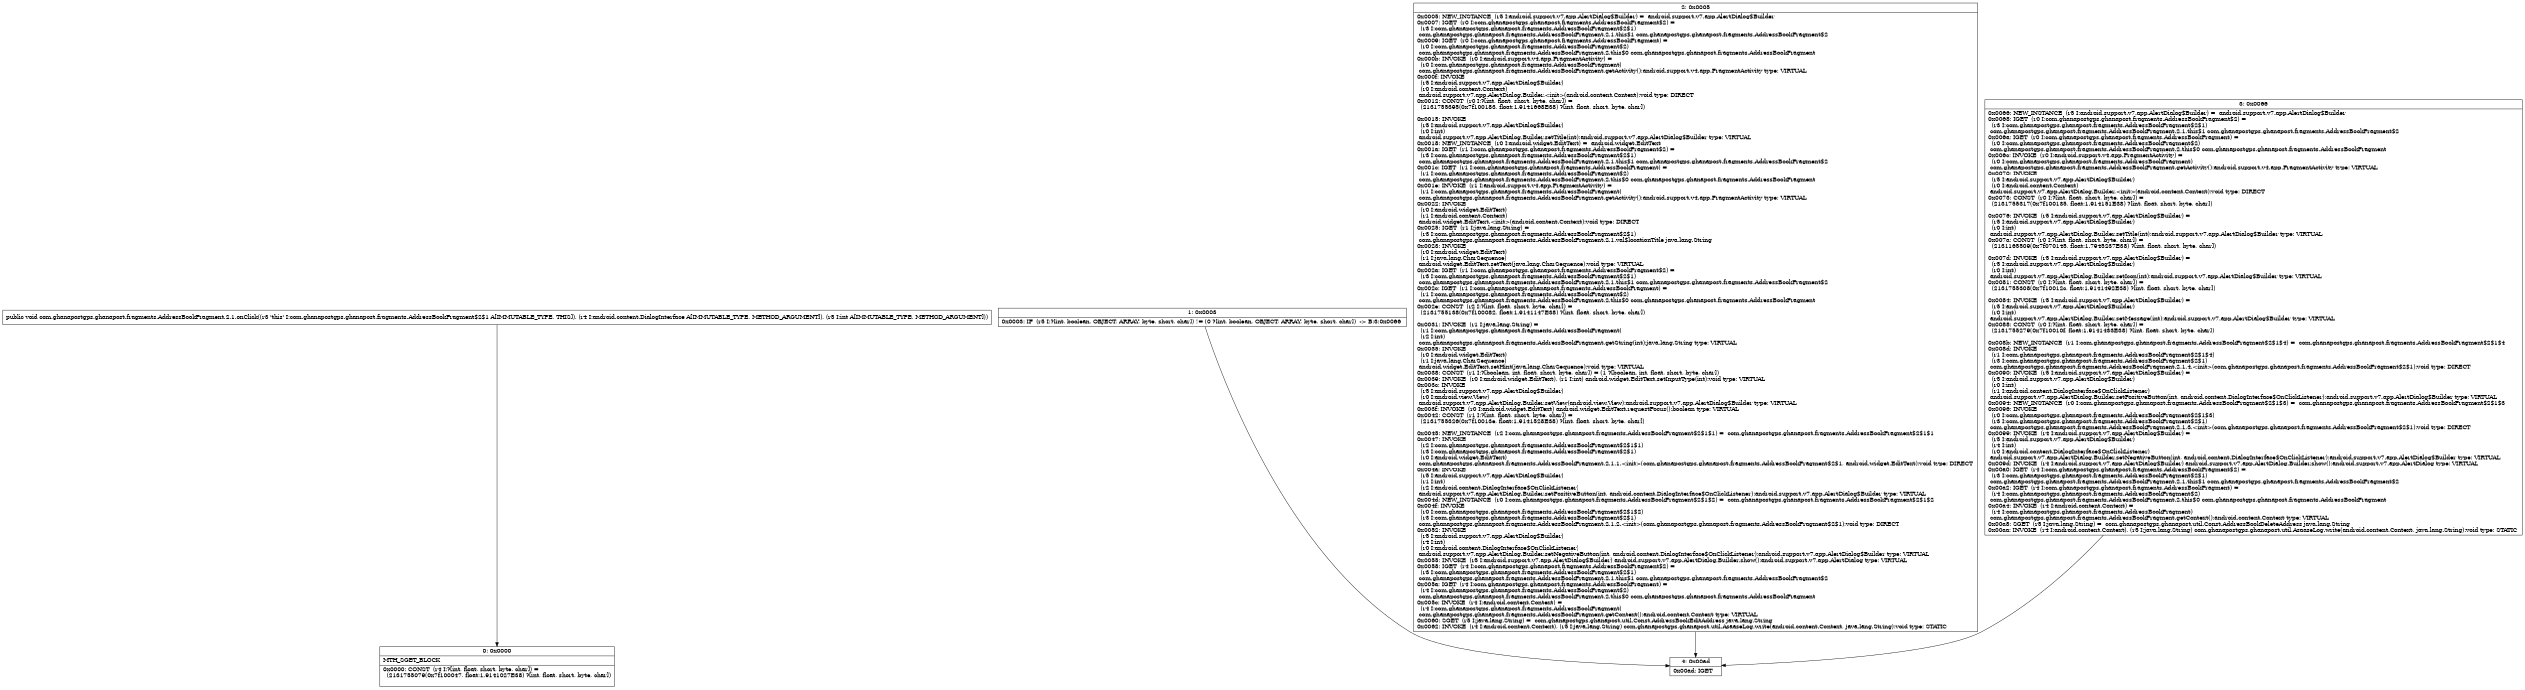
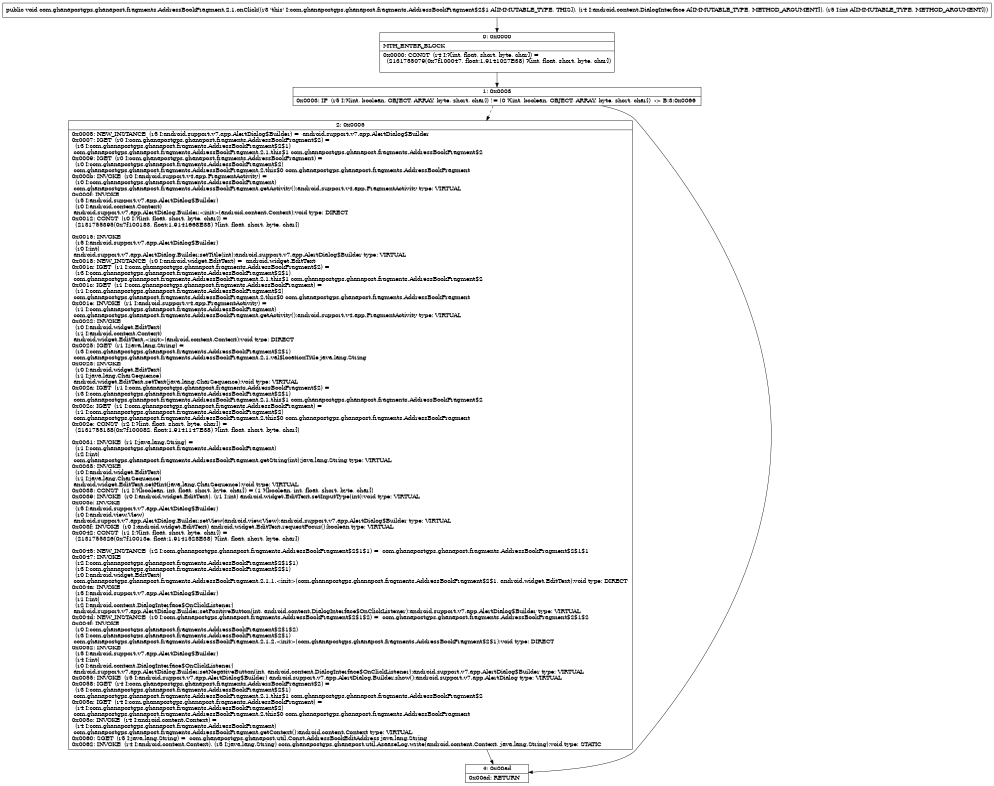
edge "0: 0x0000" -> "1: 0x0003": added
edge "1: 0x0003" -> "2: 0x0005": added
node "3: 0x0066": removed
node "0: 0x0000": text "MTH_SGET_BLOCK" -> "MTH_ENTER_BLOCK"
node "4: 0x00ad": text "0x00ad: IGET" -> "0x00ad: RETURN"
